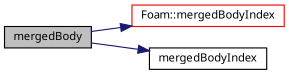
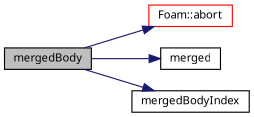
node "Foam::mergedBodyIndex": label "Foam::mergedBodyIndex" -> "Foam::abort"
node "merged": added
